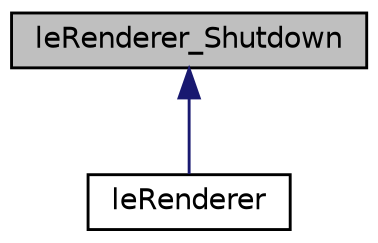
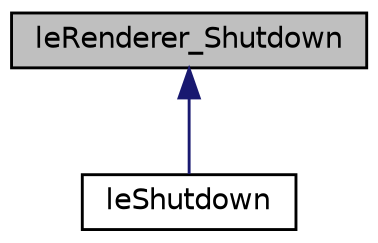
node "leRenderer": label "leRenderer" -> "leShutdown"
